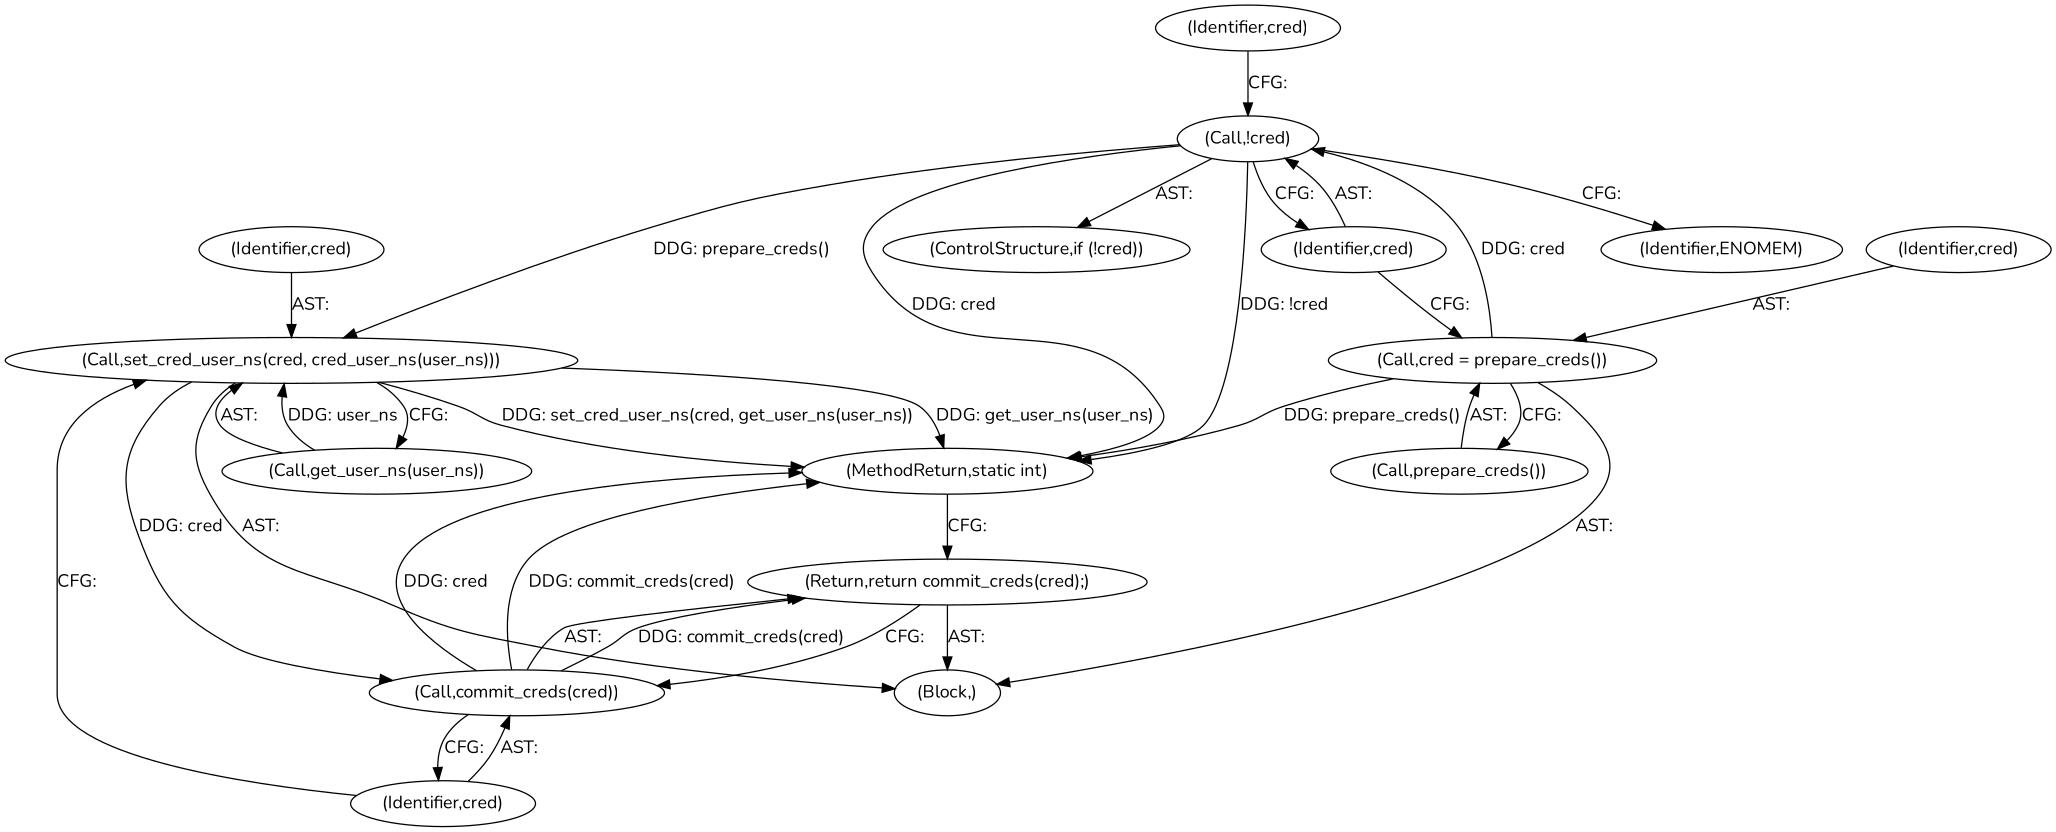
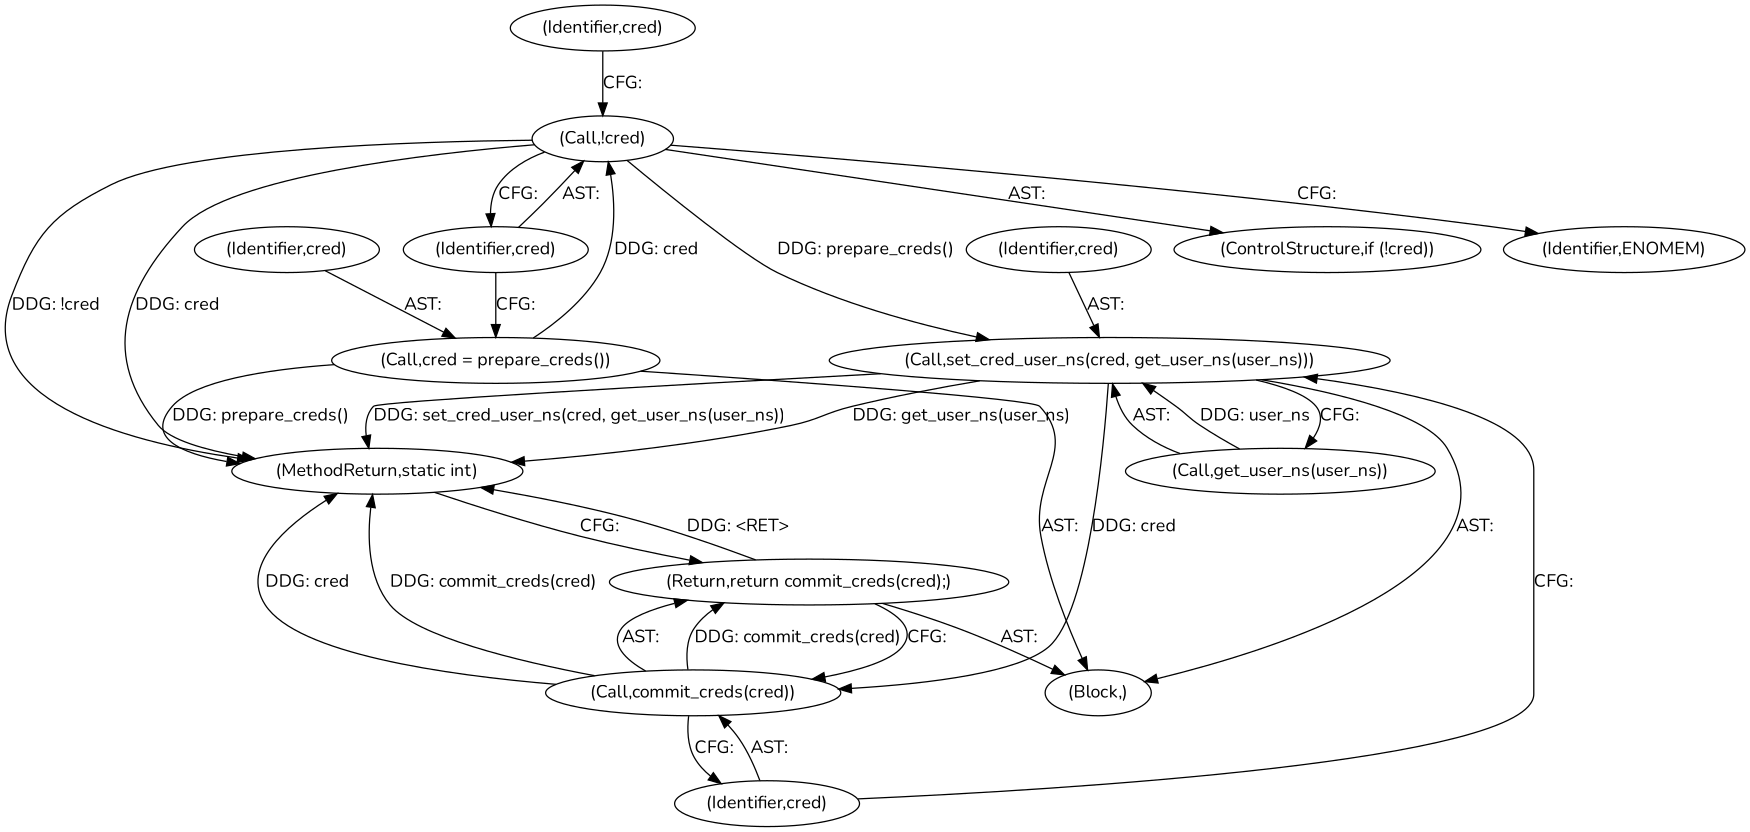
node "(Call,set_cred_user_ns(cred, cred_user_ns(user_ns)))": label "(Call,set_cred_user_ns(cred, cred_user_ns(user_ns)))" -> "(Call,set_cred_user_ns(cred, get_user_ns(user_ns)))"
node "(Call,prepare_creds())": removed
edge "(Return,return commit_creds(cred);)" -> "(MethodReturn,static int)": added, label "DDG: <RET>"
